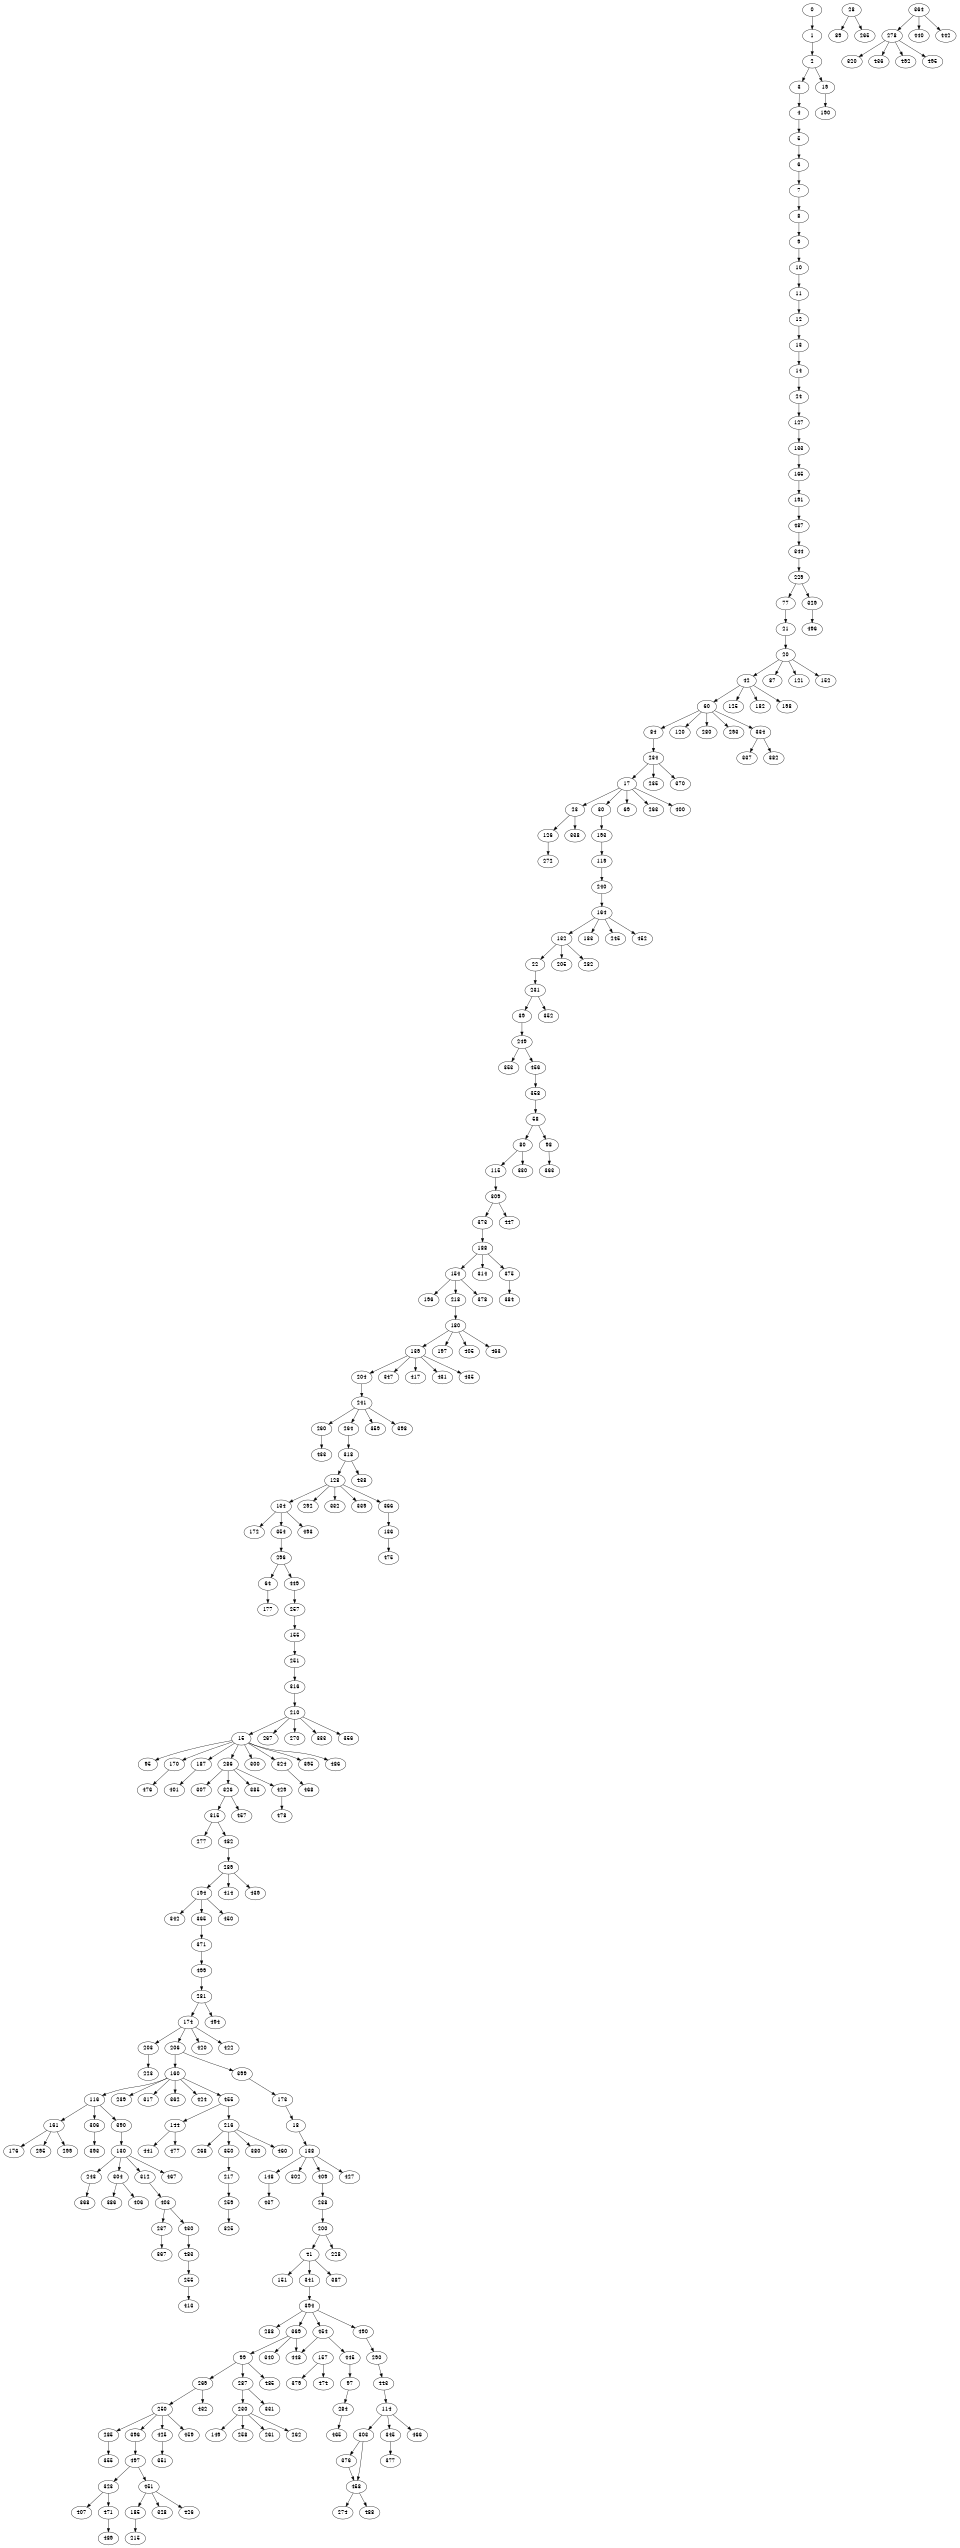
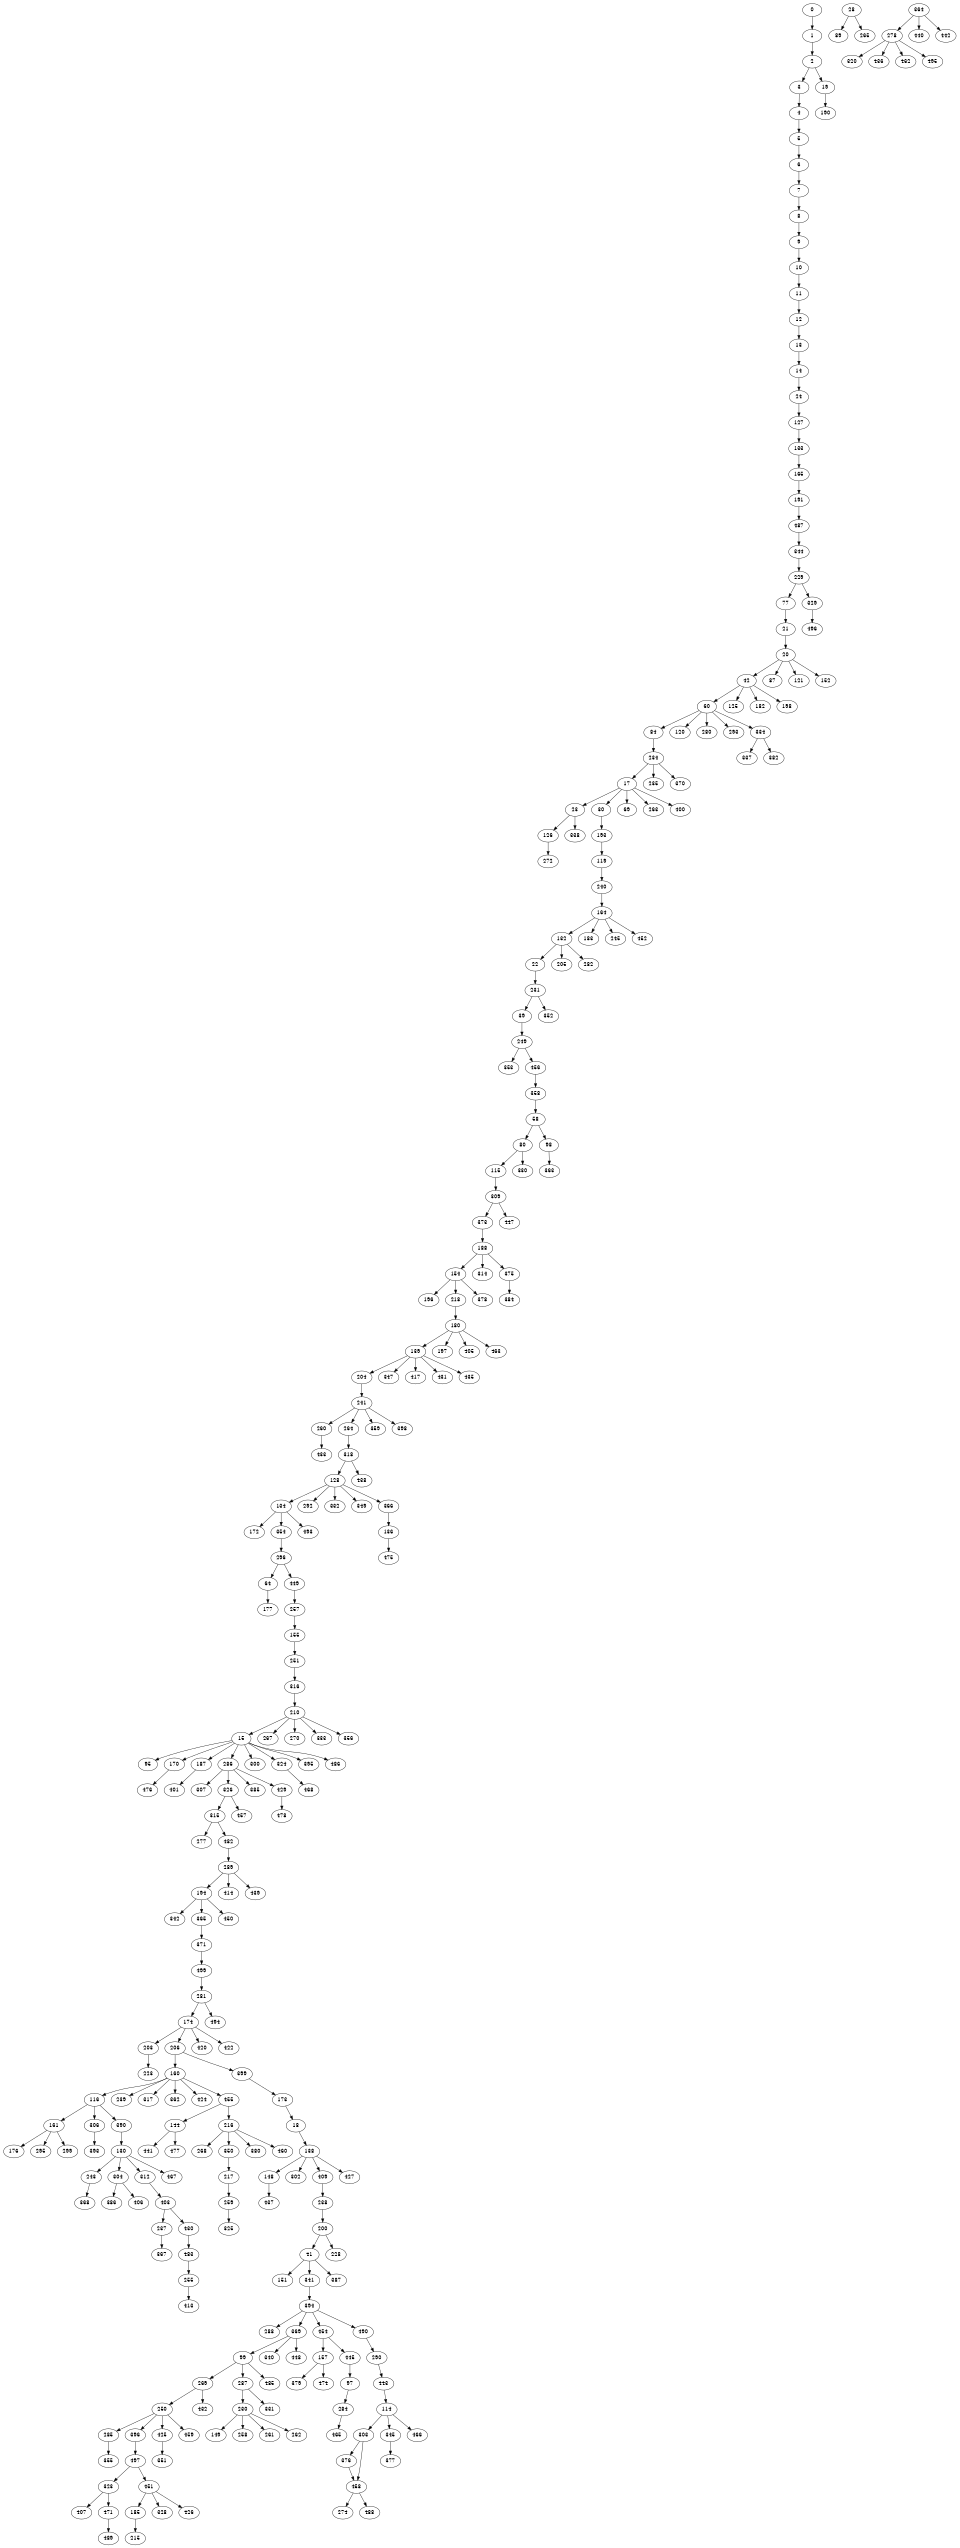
node "492": label "492" -> "462"
node "339": label "339" -> "349"
edge "454" -> "448": now "454" -> "157"
